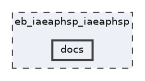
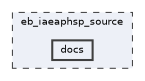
cluster "eb_iaeaphsp_iaeaphsp": label "eb_iaeaphsp_iaeaphsp" -> "eb_iaeaphsp_source"
